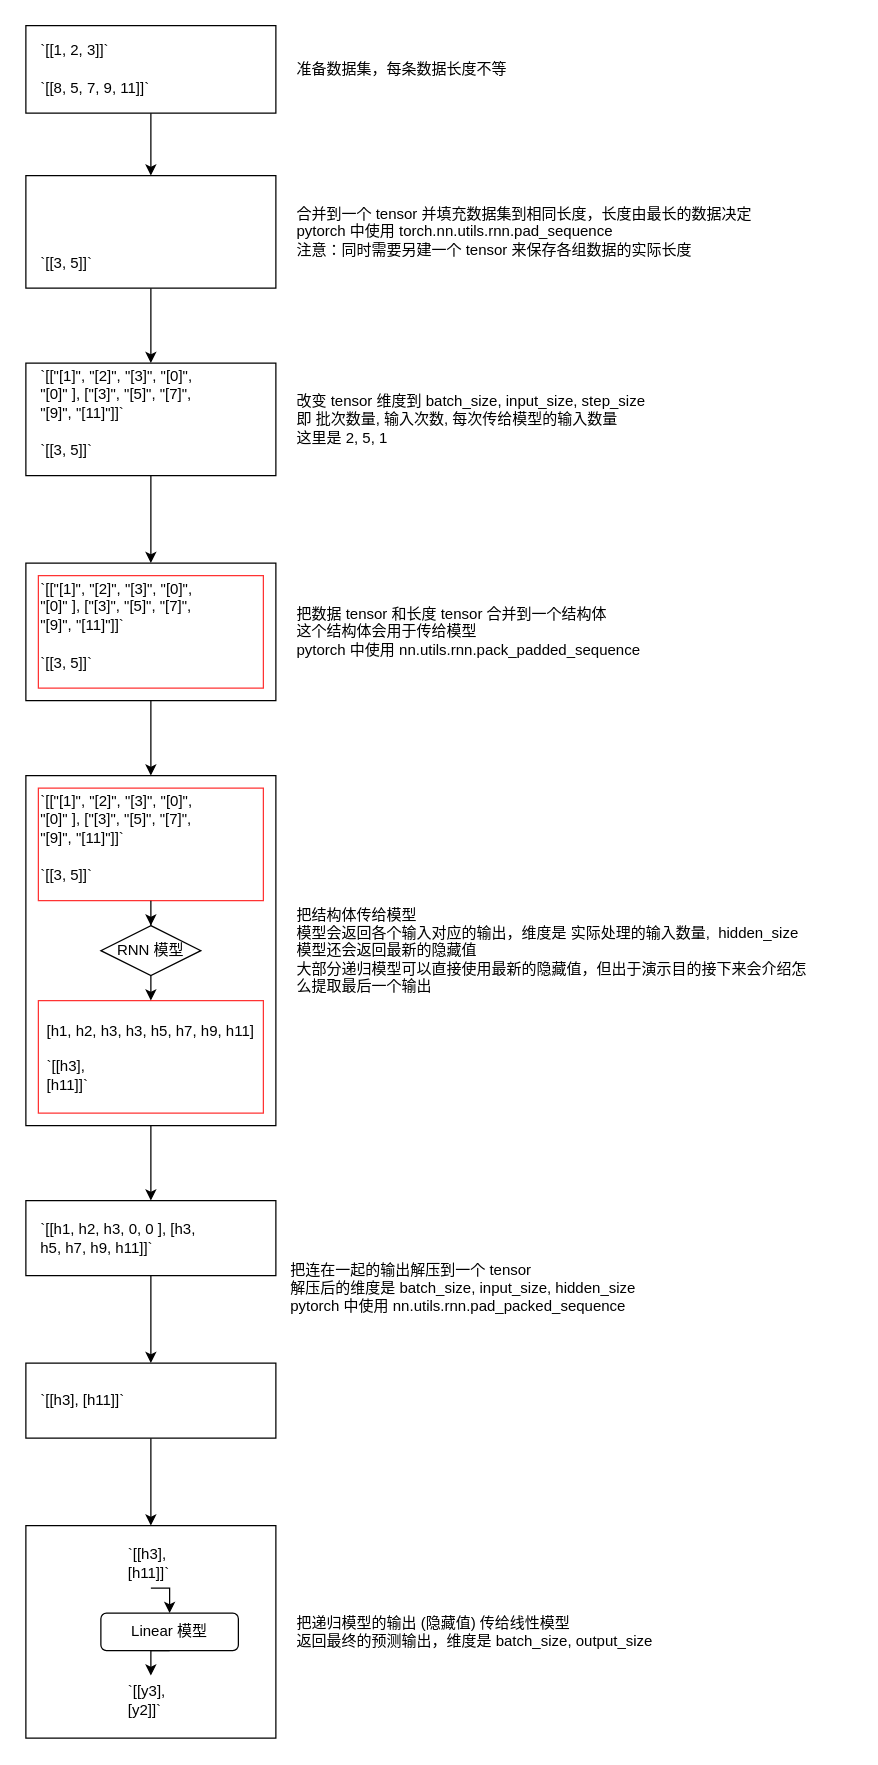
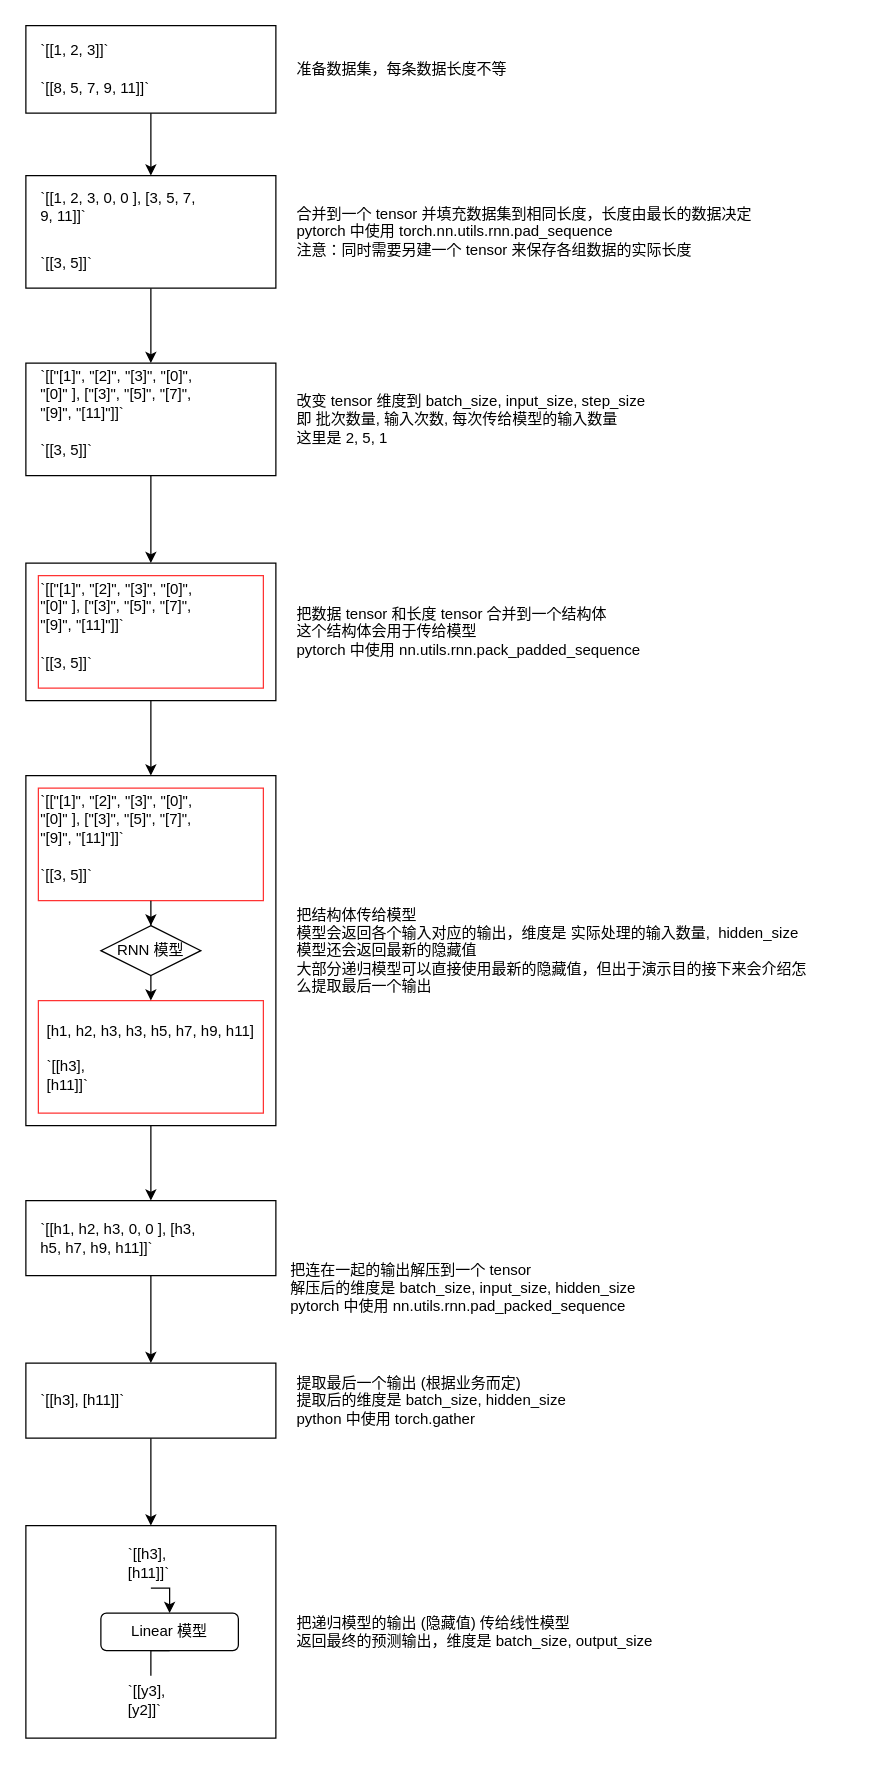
node "`[[1, 2, 3, 0, 0 ], [3, 5, 7, 9, 11]]`": added
node "提取最后一个输出 (根据业务而定) 提取后的维度是 batch_size, hidden_size python 中使用 torch.gather": added
edge "Linear 模型" -> "`[[y3], [y2]]`": arrowhead classic -> none
